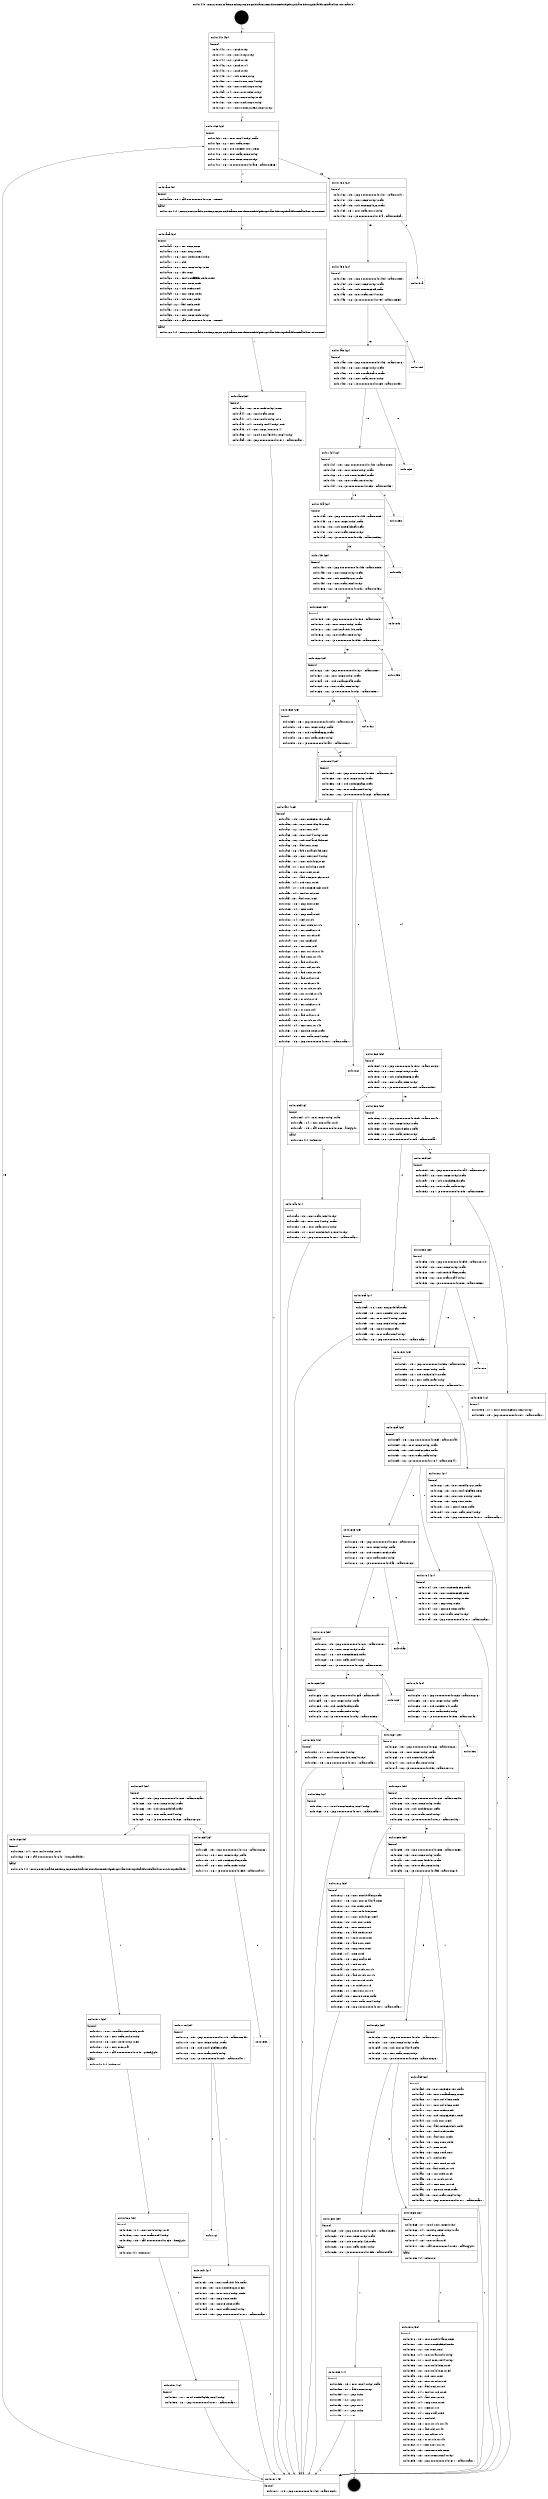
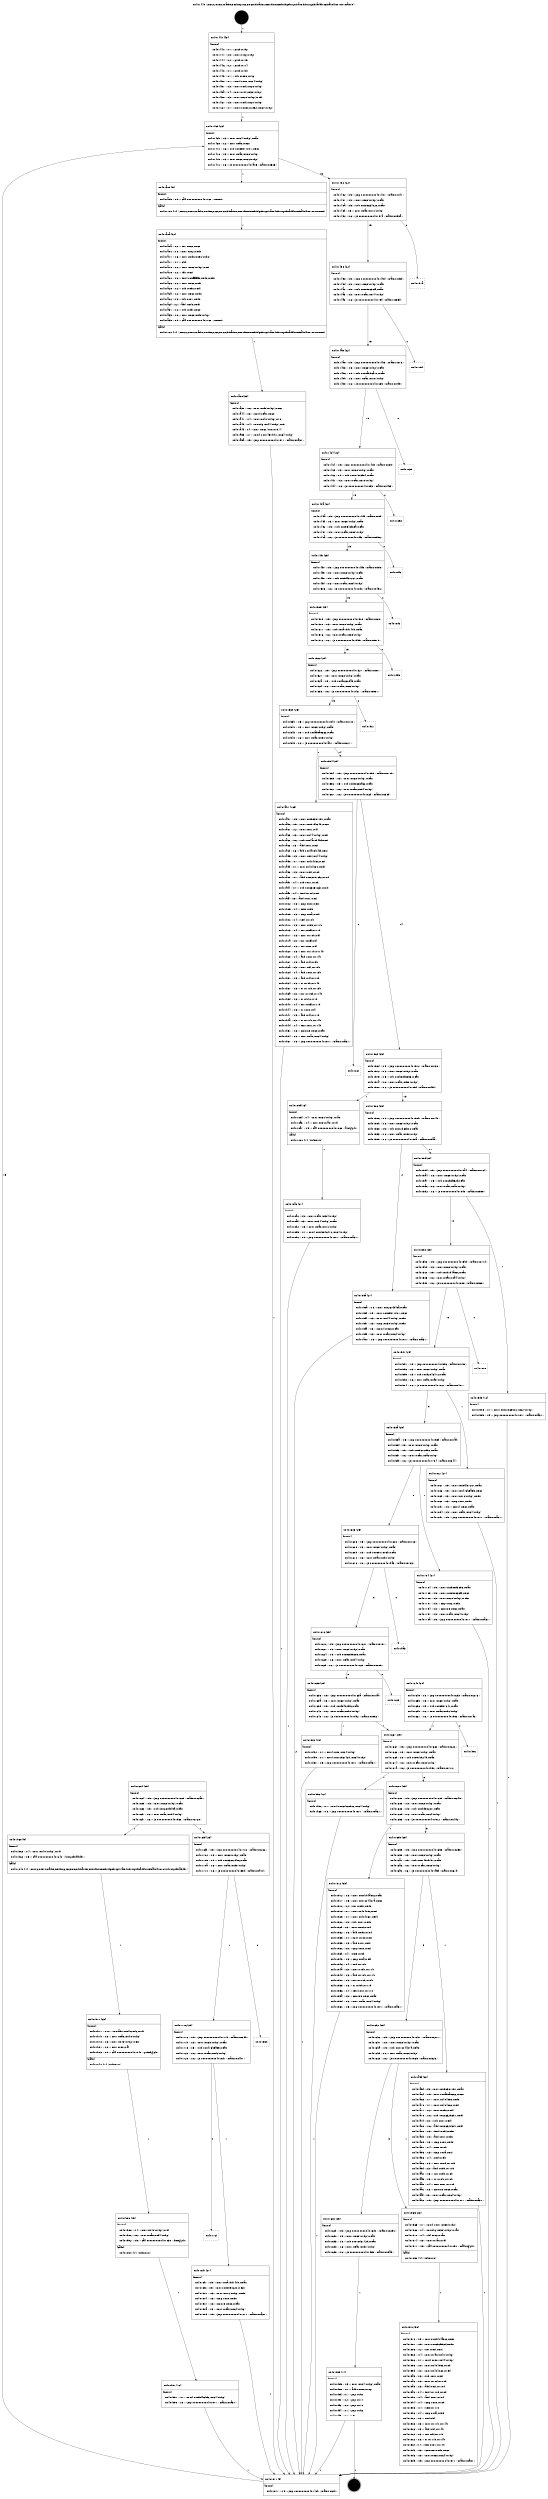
edge "0x401dd2 [19]" -> "0x401b5c [12]": now "0x401667 [25]" -> "0x401b5c [12]"
edge "0x4016fd [25]" -> "0x401716 [25]": added, label "1"
